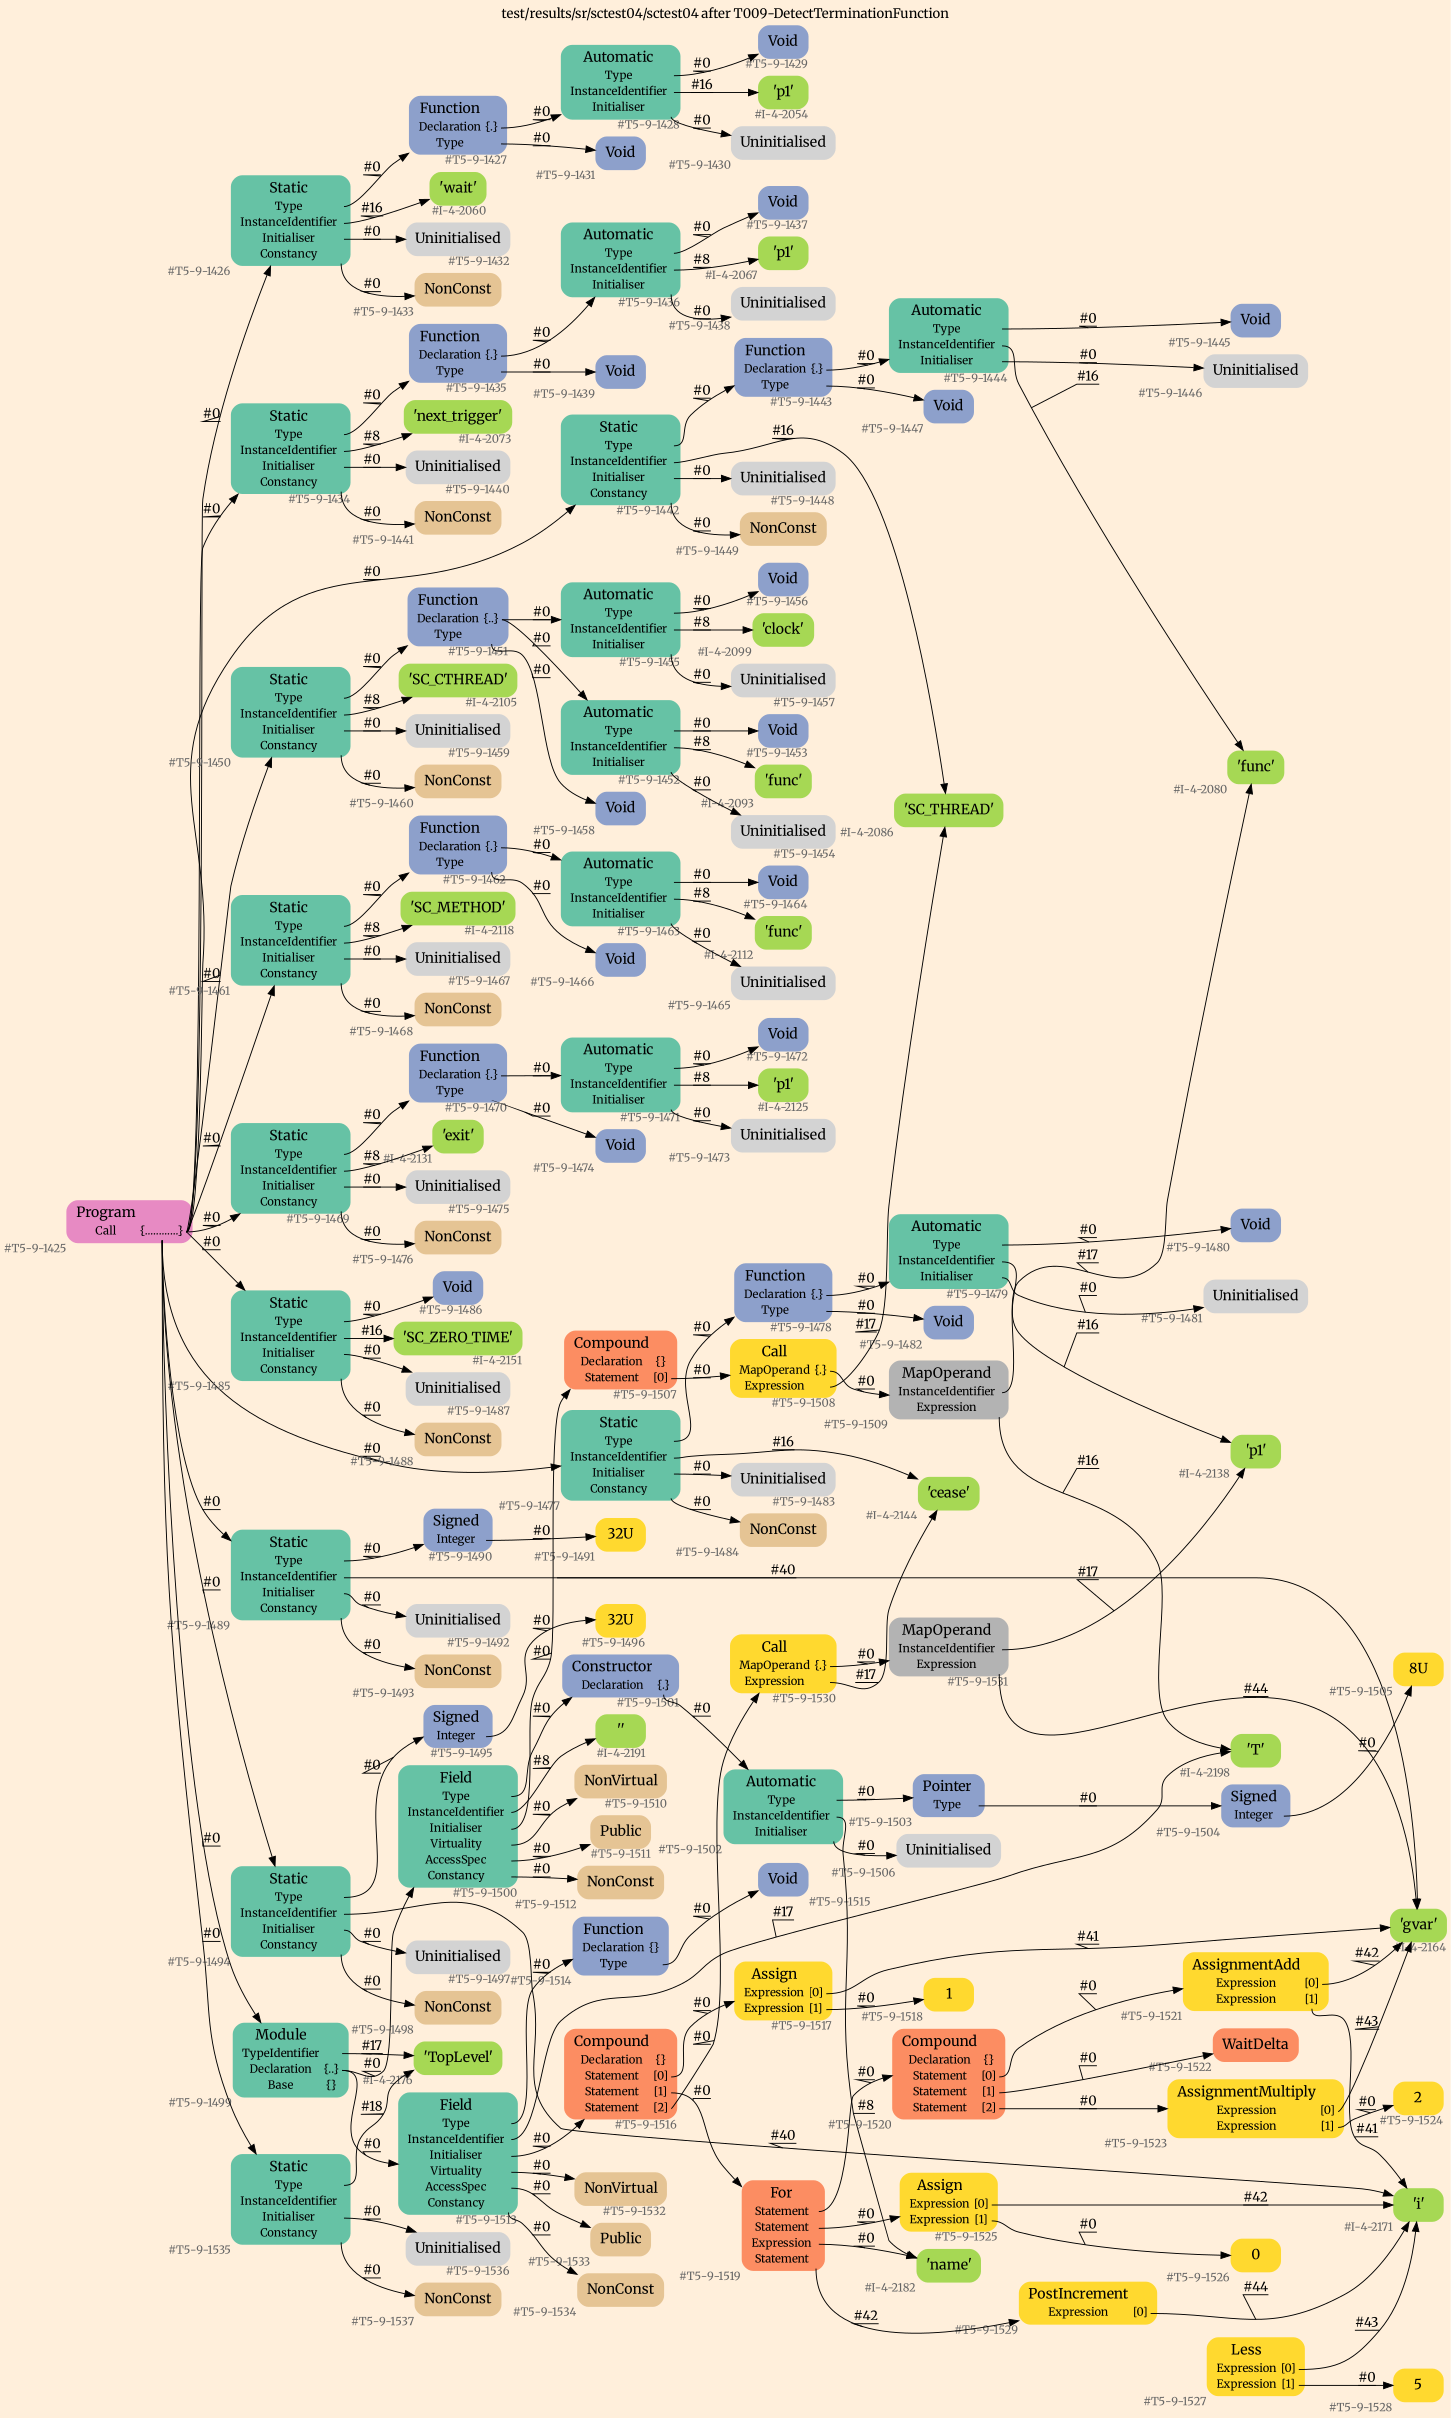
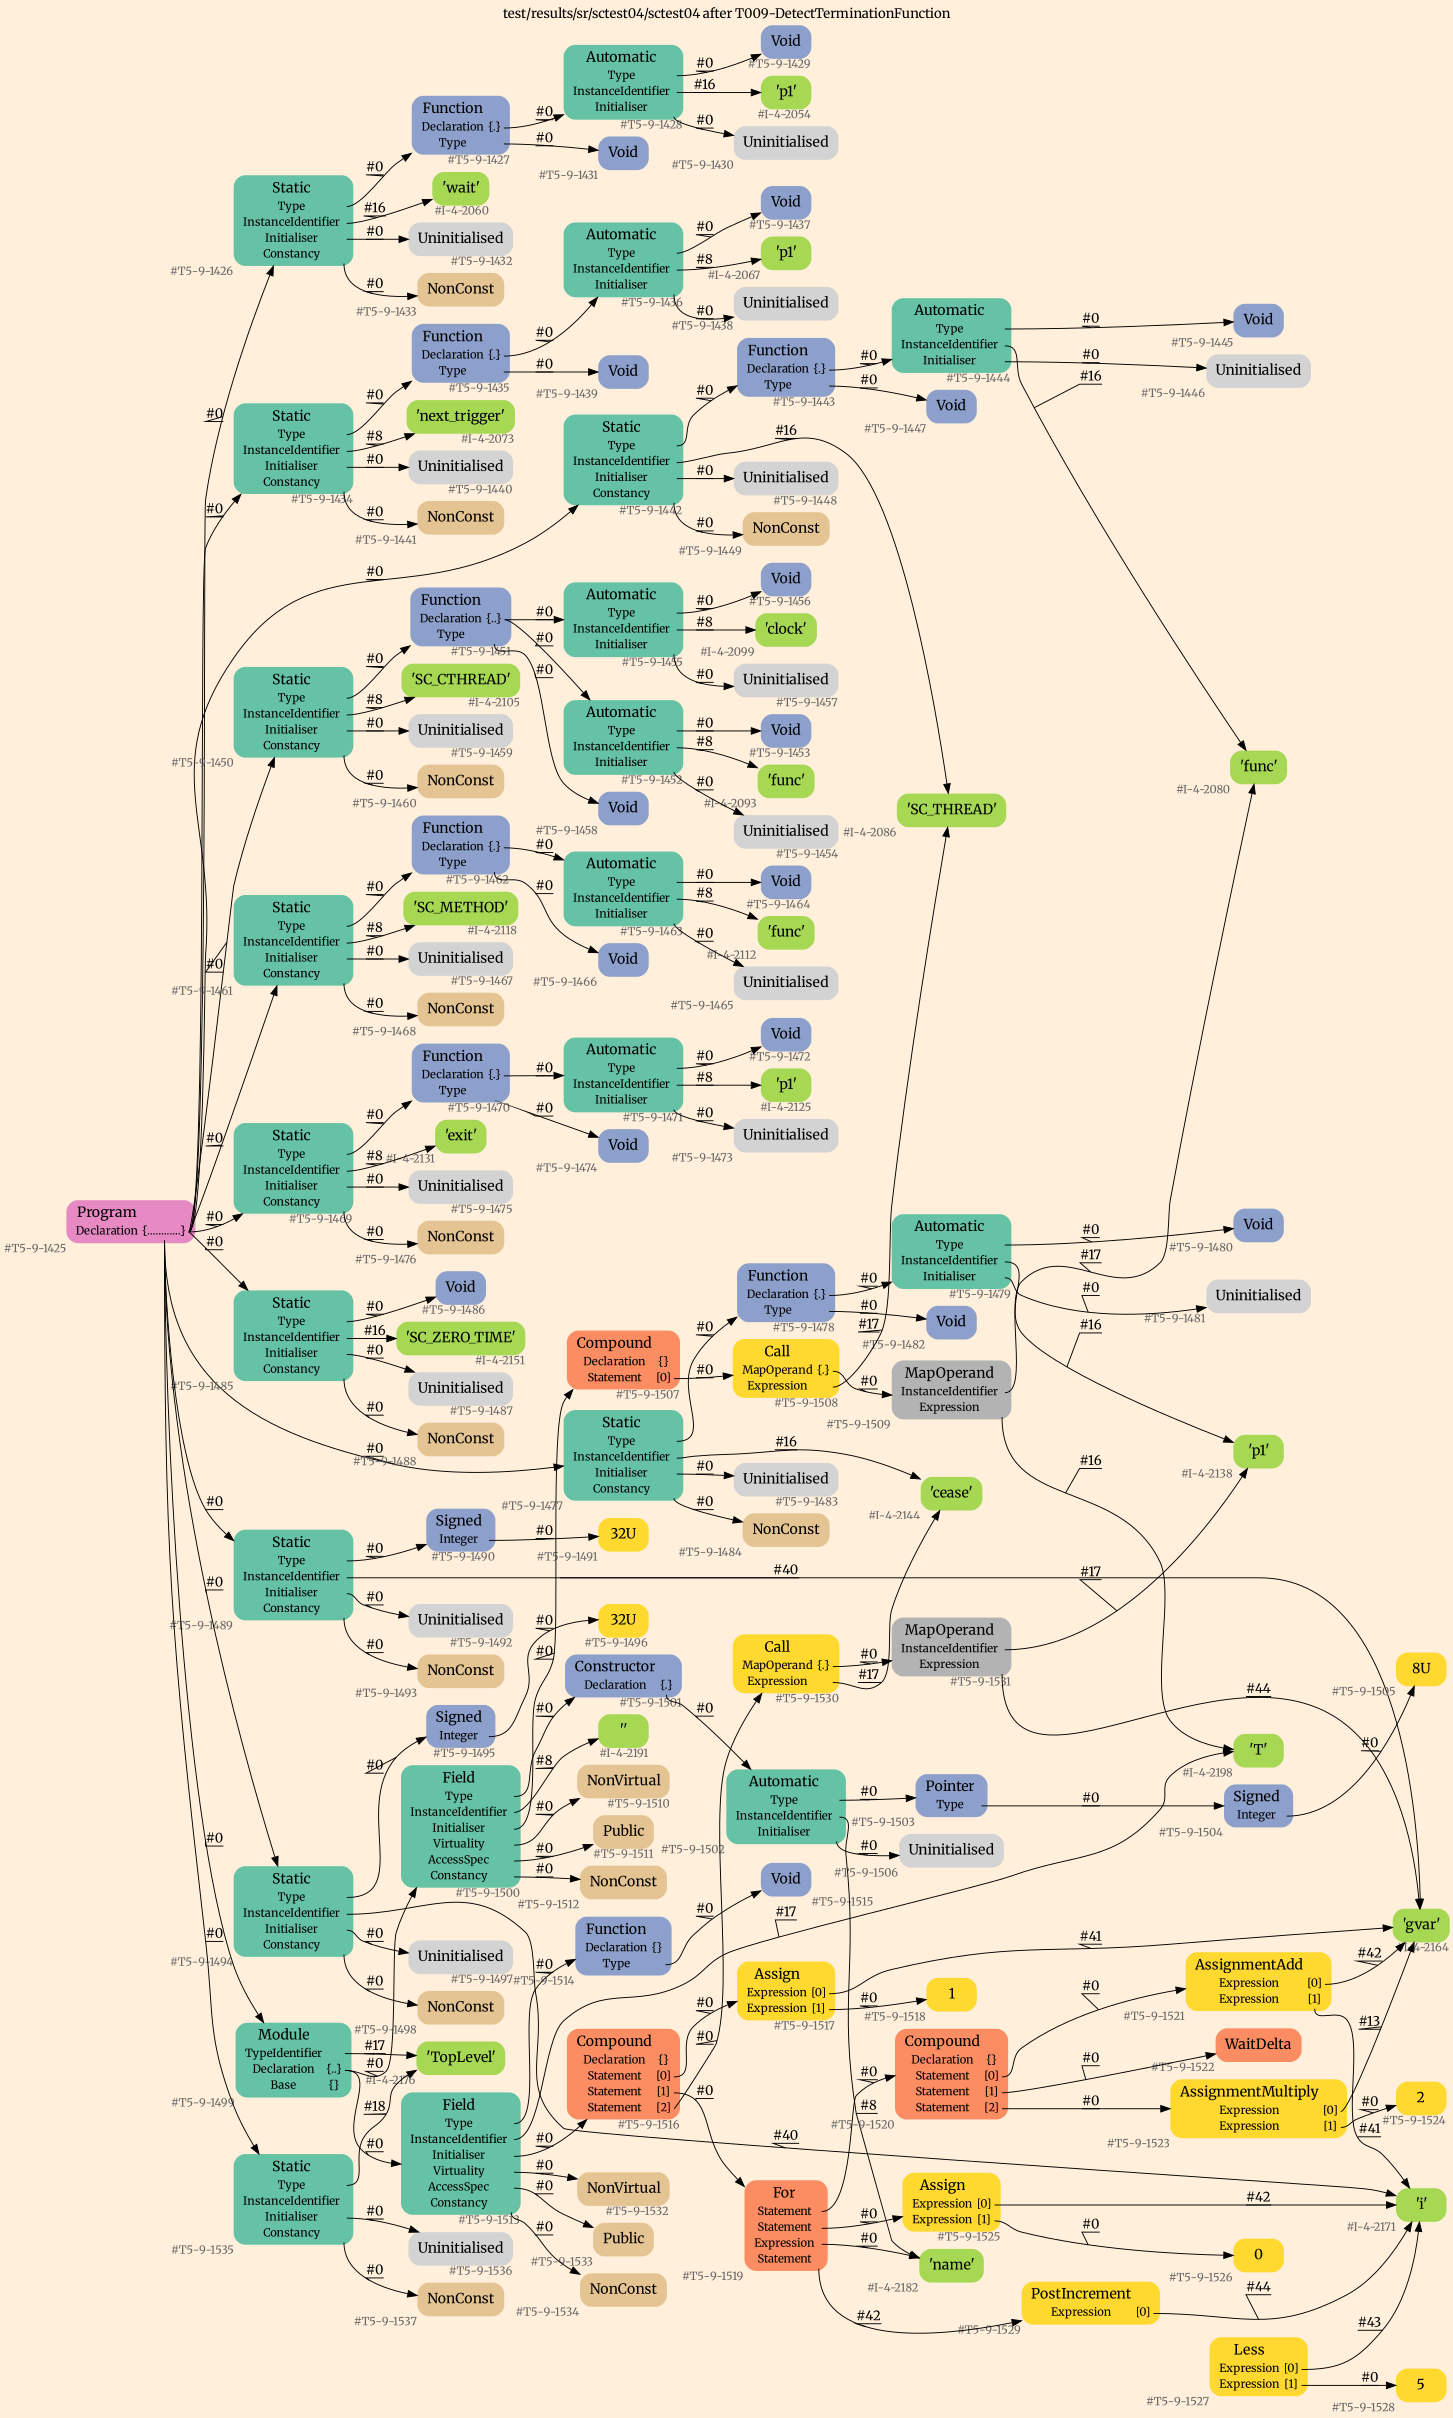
node "Program": text "Call" -> "Declaration"
edge "AssignmentMultiply" -> "'gvar'": label "#43" -> "#13"
